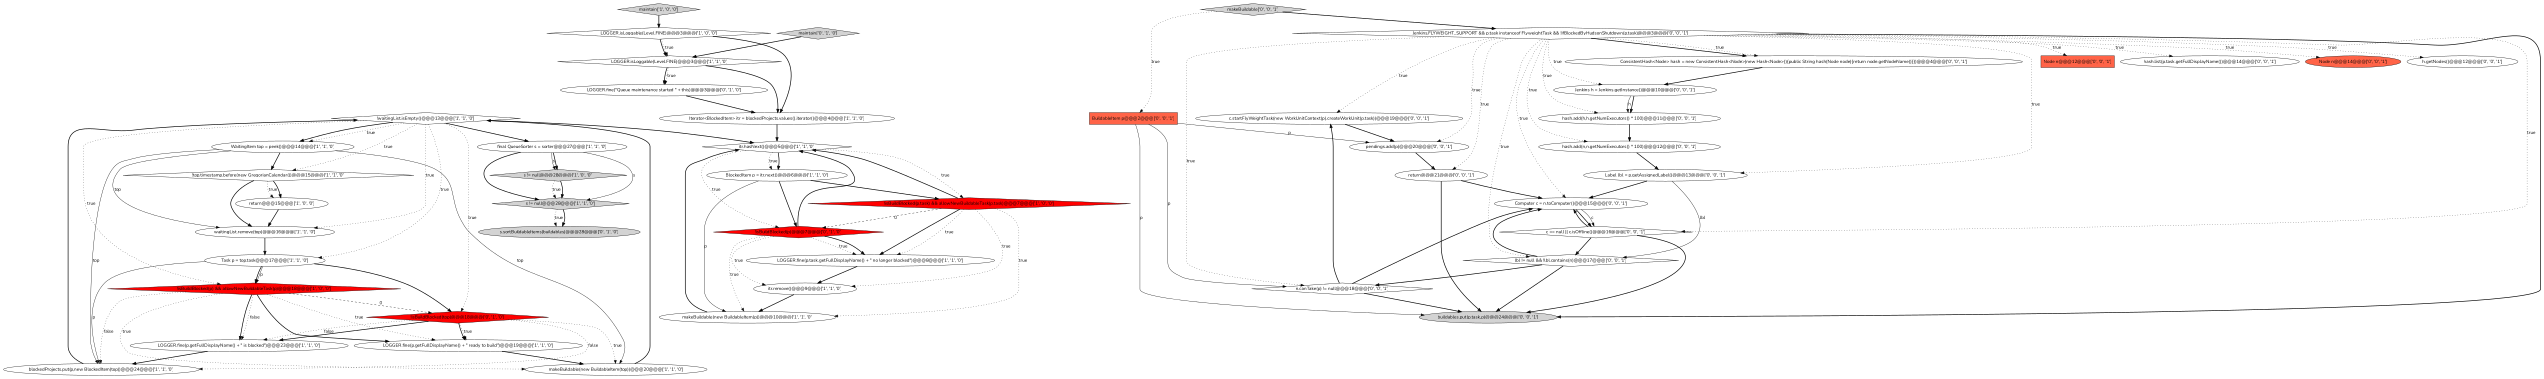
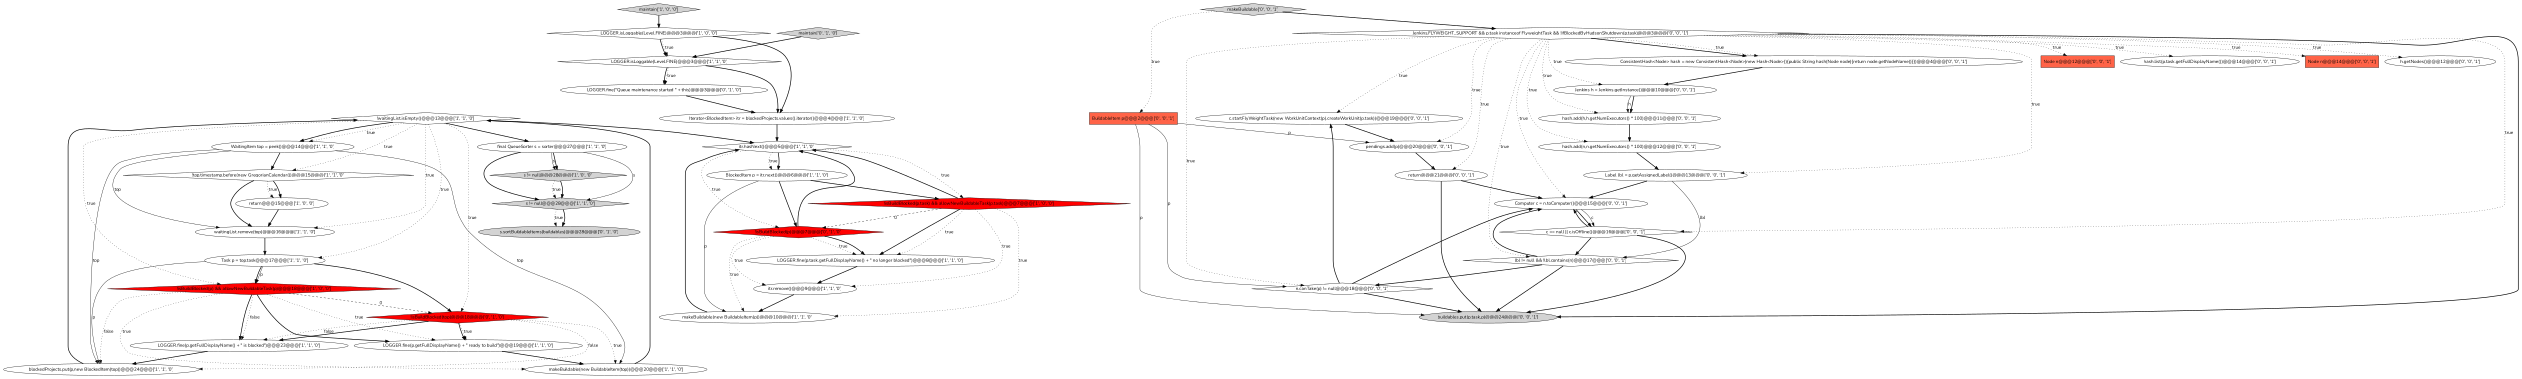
node "Node n@@@14@@@['0', '0', '1']": shape ellipse -> box
